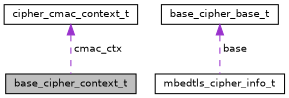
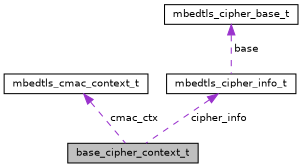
node "cipher_cmac_context_t": label "cipher_cmac_context_t" -> "mbedtls_cmac_context_t"
node "base_cipher_base_t": label "base_cipher_base_t" -> "mbedtls_cipher_base_t"
edge "base_cipher_context_t" -> "mbedtls_cipher_info_t": added, label "cipher_info"
